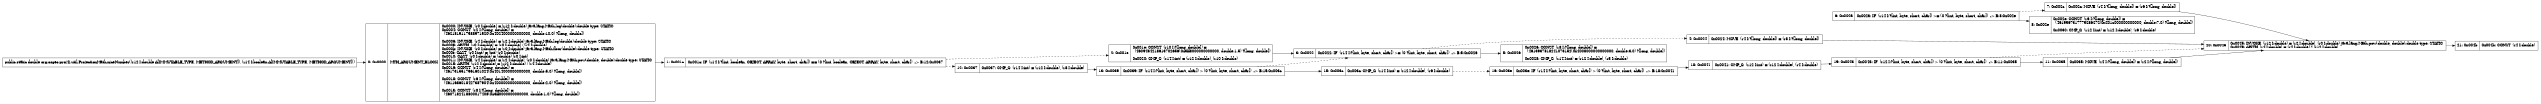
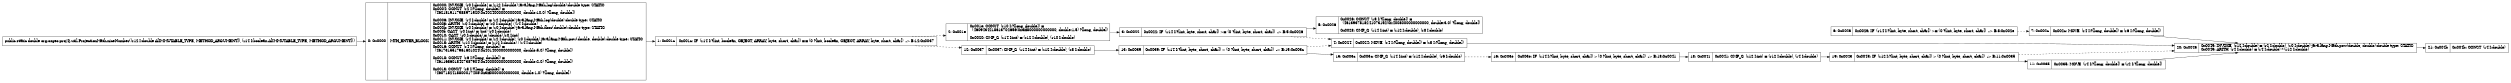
node "8: 0x002e": removed
node "0: 0x0000": text "MTH_ARGUMENT_BLOCK" -> "MTH_ENTER_BLOCK"
edge "13: 0x0039" -> "3: 0x0022": now "13: 0x0039" -> "4: 0x0024"
